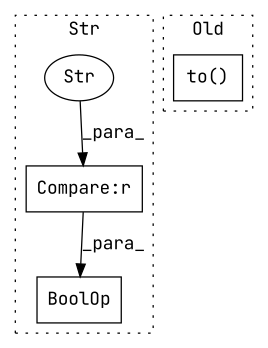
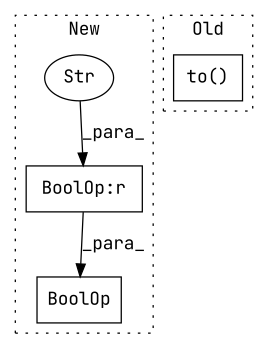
cluster "Str": label "Str" -> "New"
node "Compare:r": label "Compare:r" -> "BoolOp:r"
